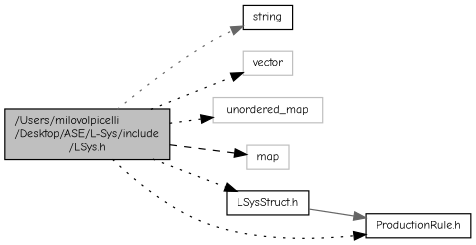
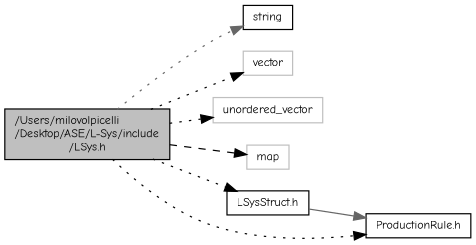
node "unordered_map": label "unordered_map" -> "unordered_vector"
